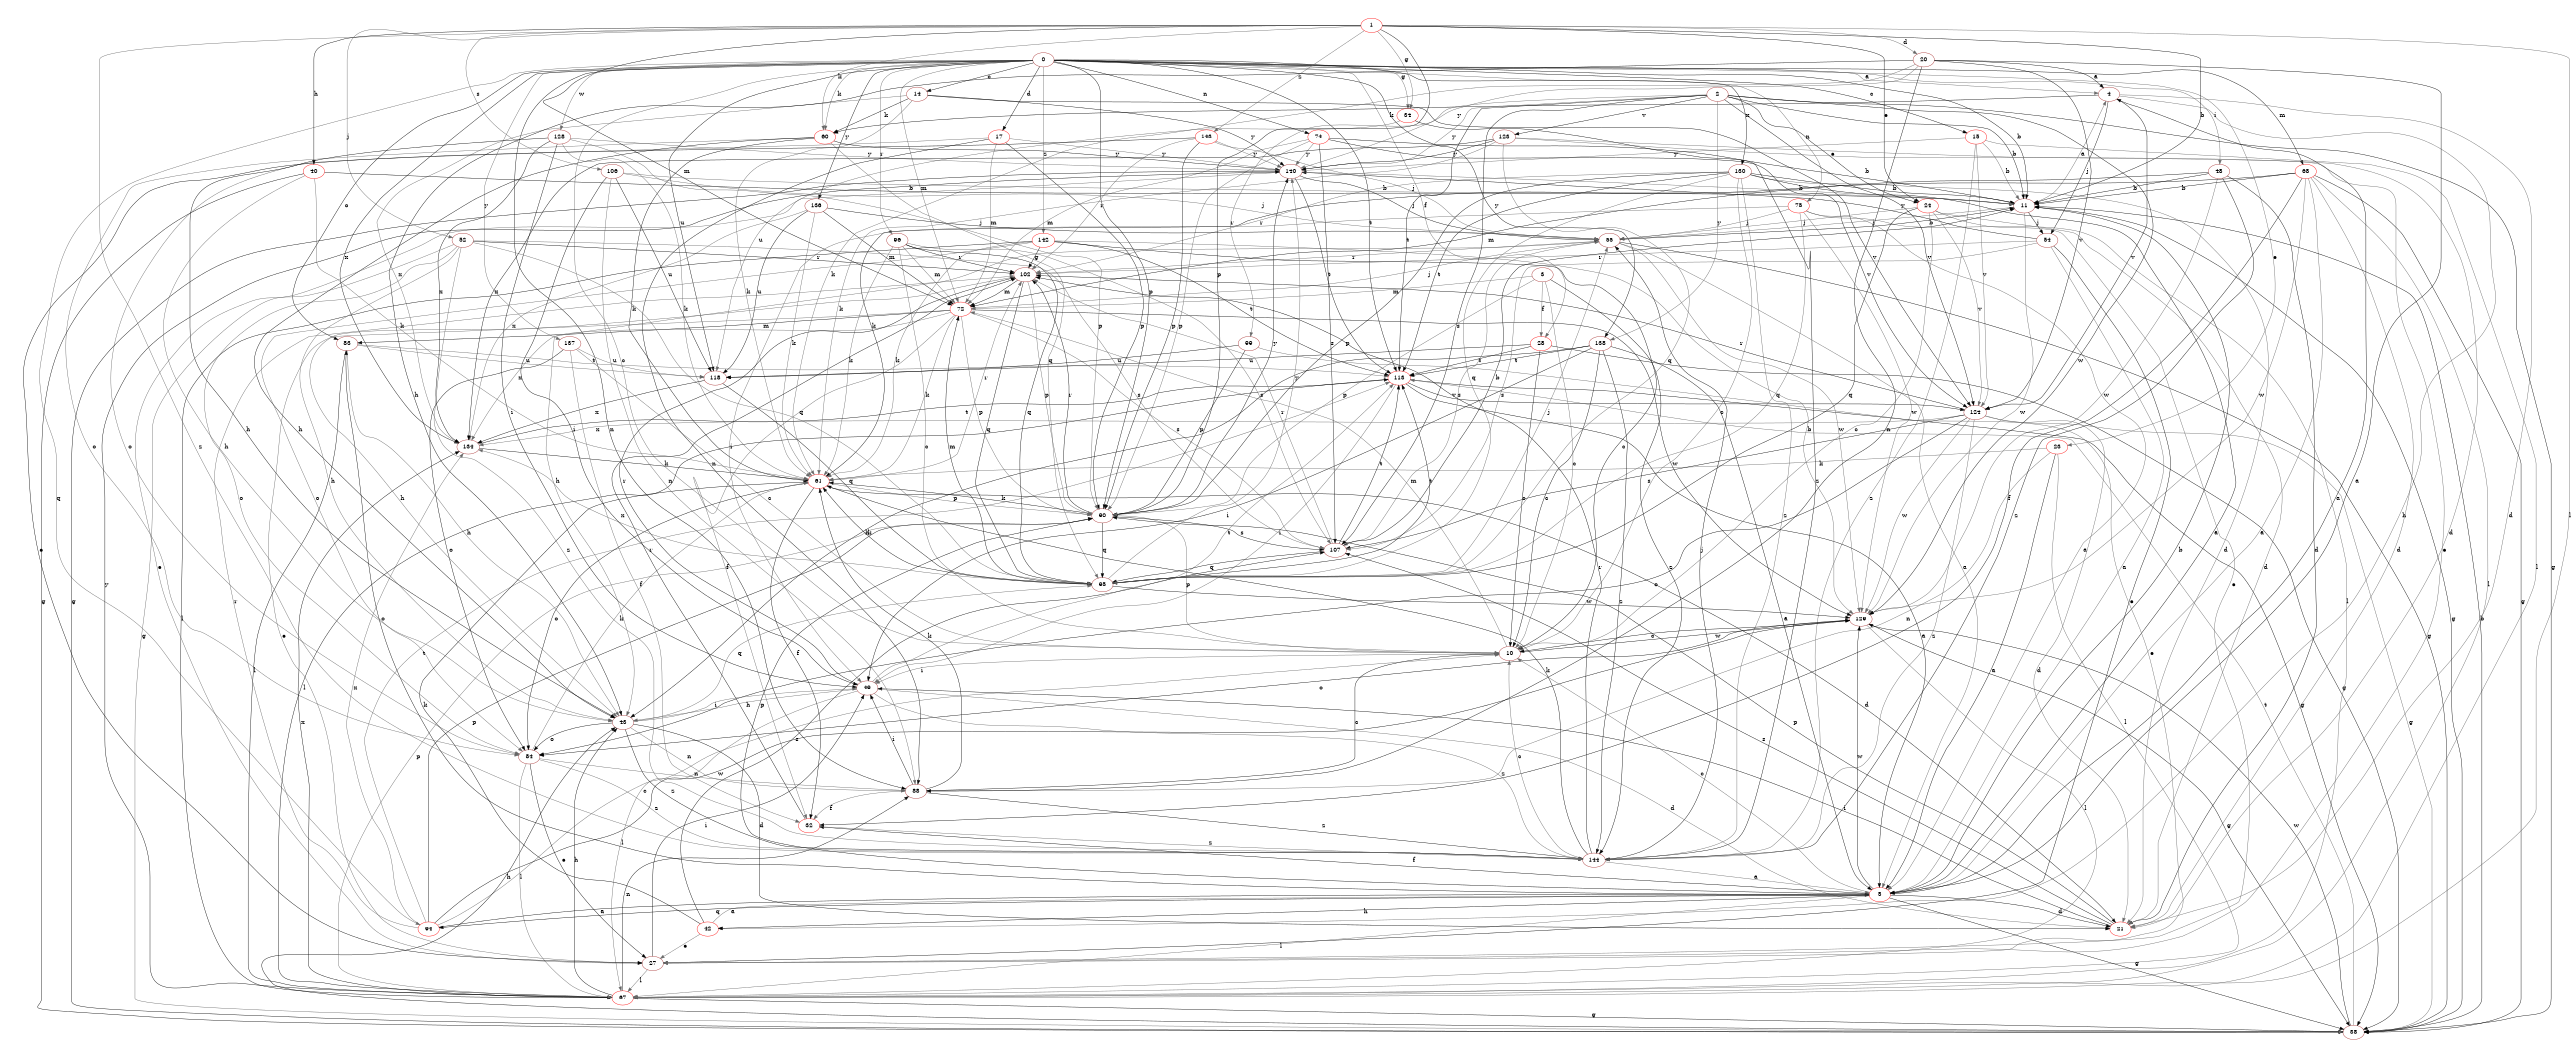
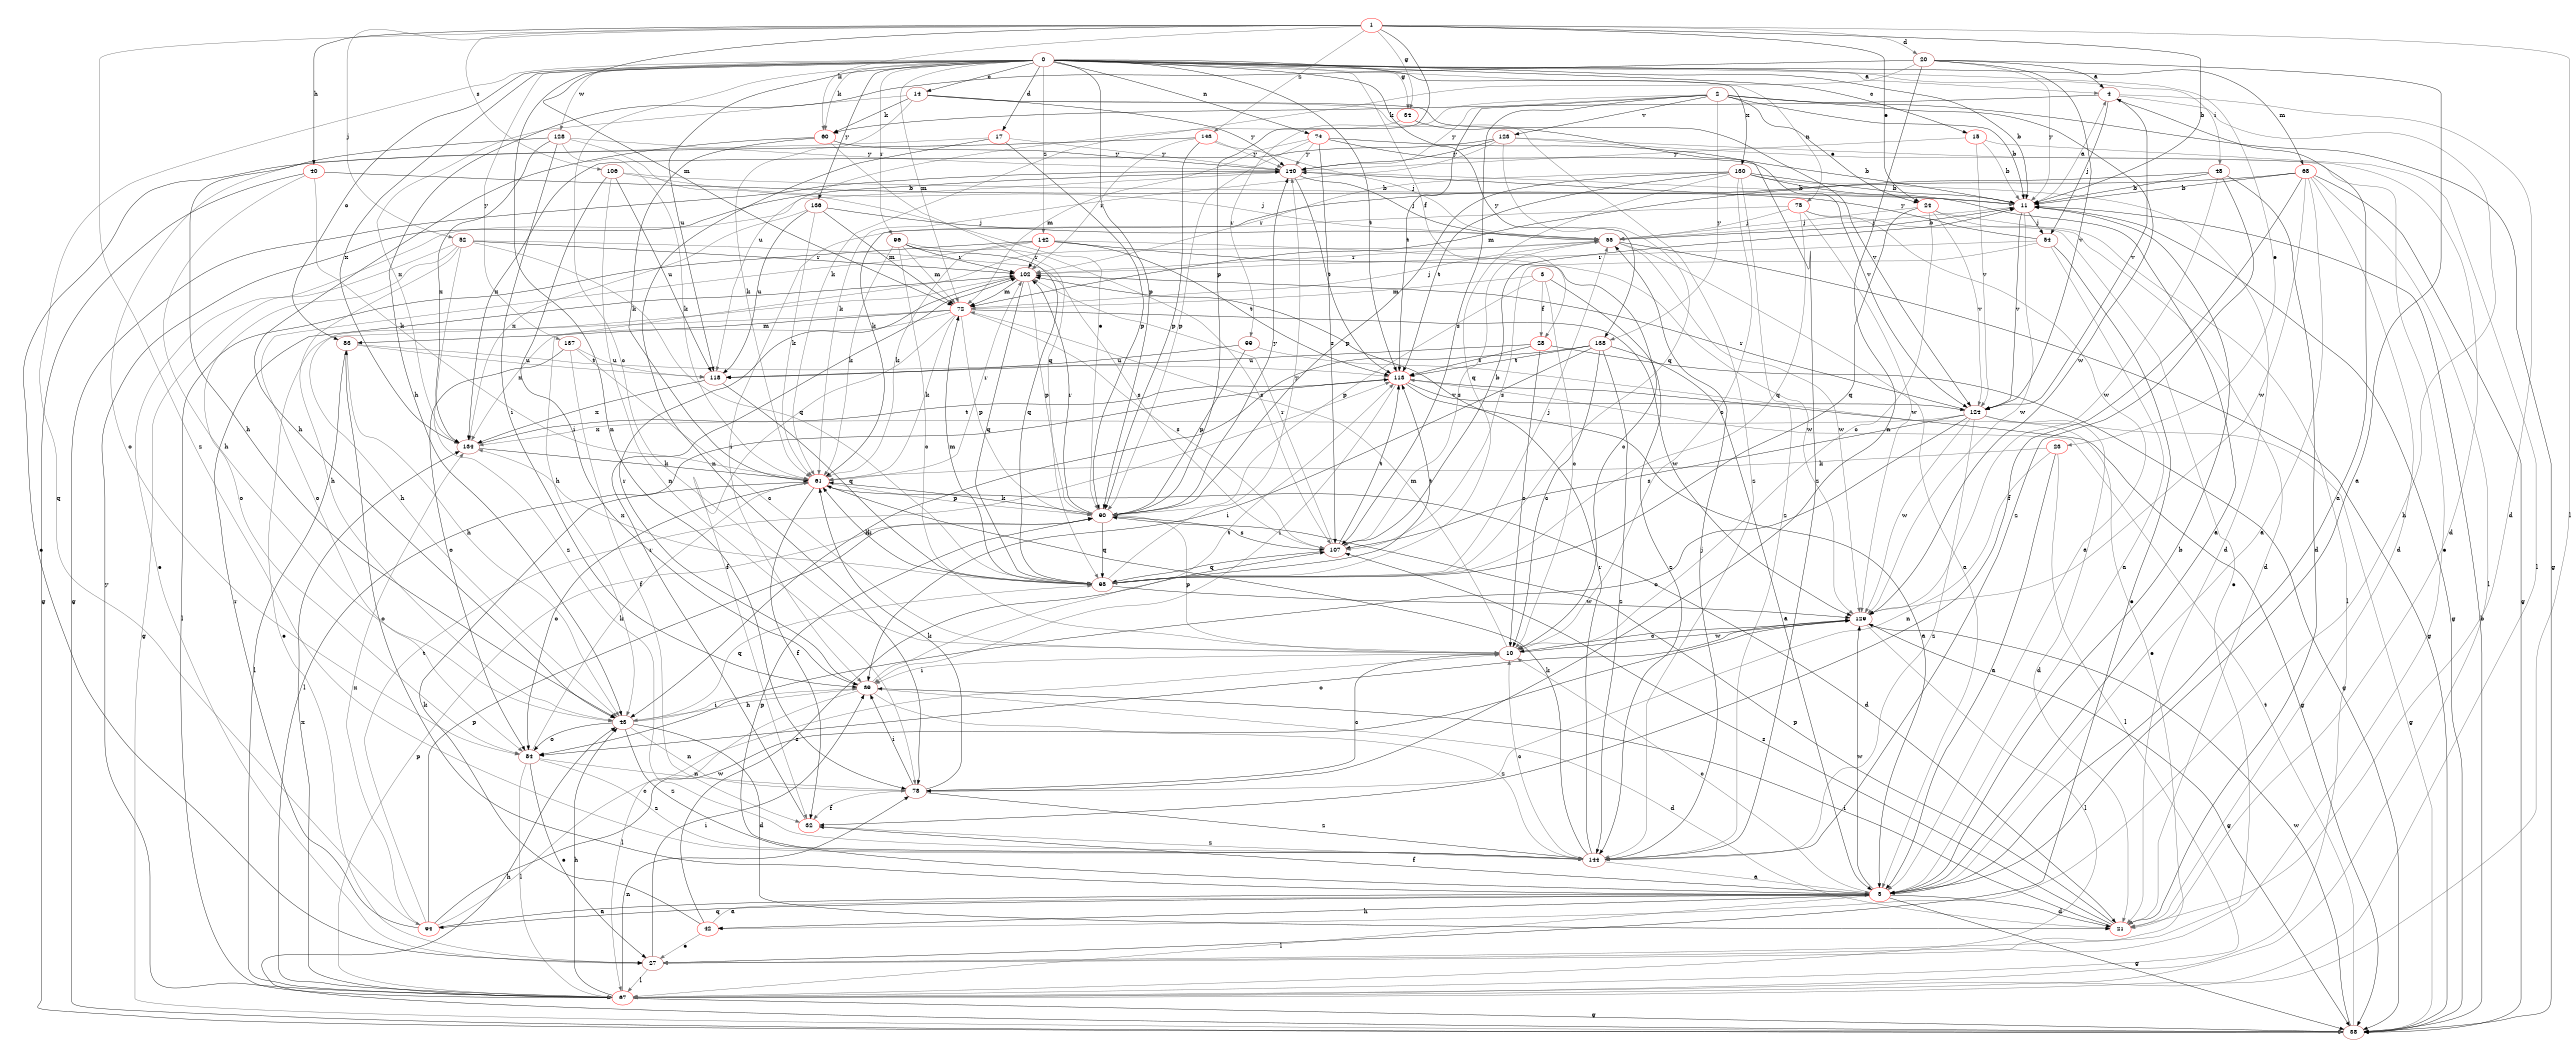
edge "20" -> "140": now "20" -> "11"
edge "2" -> "124": now "11" -> "124"
edge "17" -> "72": removed, label "m"
edge "60" -> "84": removed, label "o"
edge "142" -> "102": label "g" -> "r"
edge "128" -> "90": label "p" -> "e"
edge "94" -> "102": color gray40 -> black
edge "142" -> "129": label "b" -> "w"
edge "15" -> "144": now "14" -> "144"
node "49": label "49" -> "39"
node "88": label "88" -> "78"
